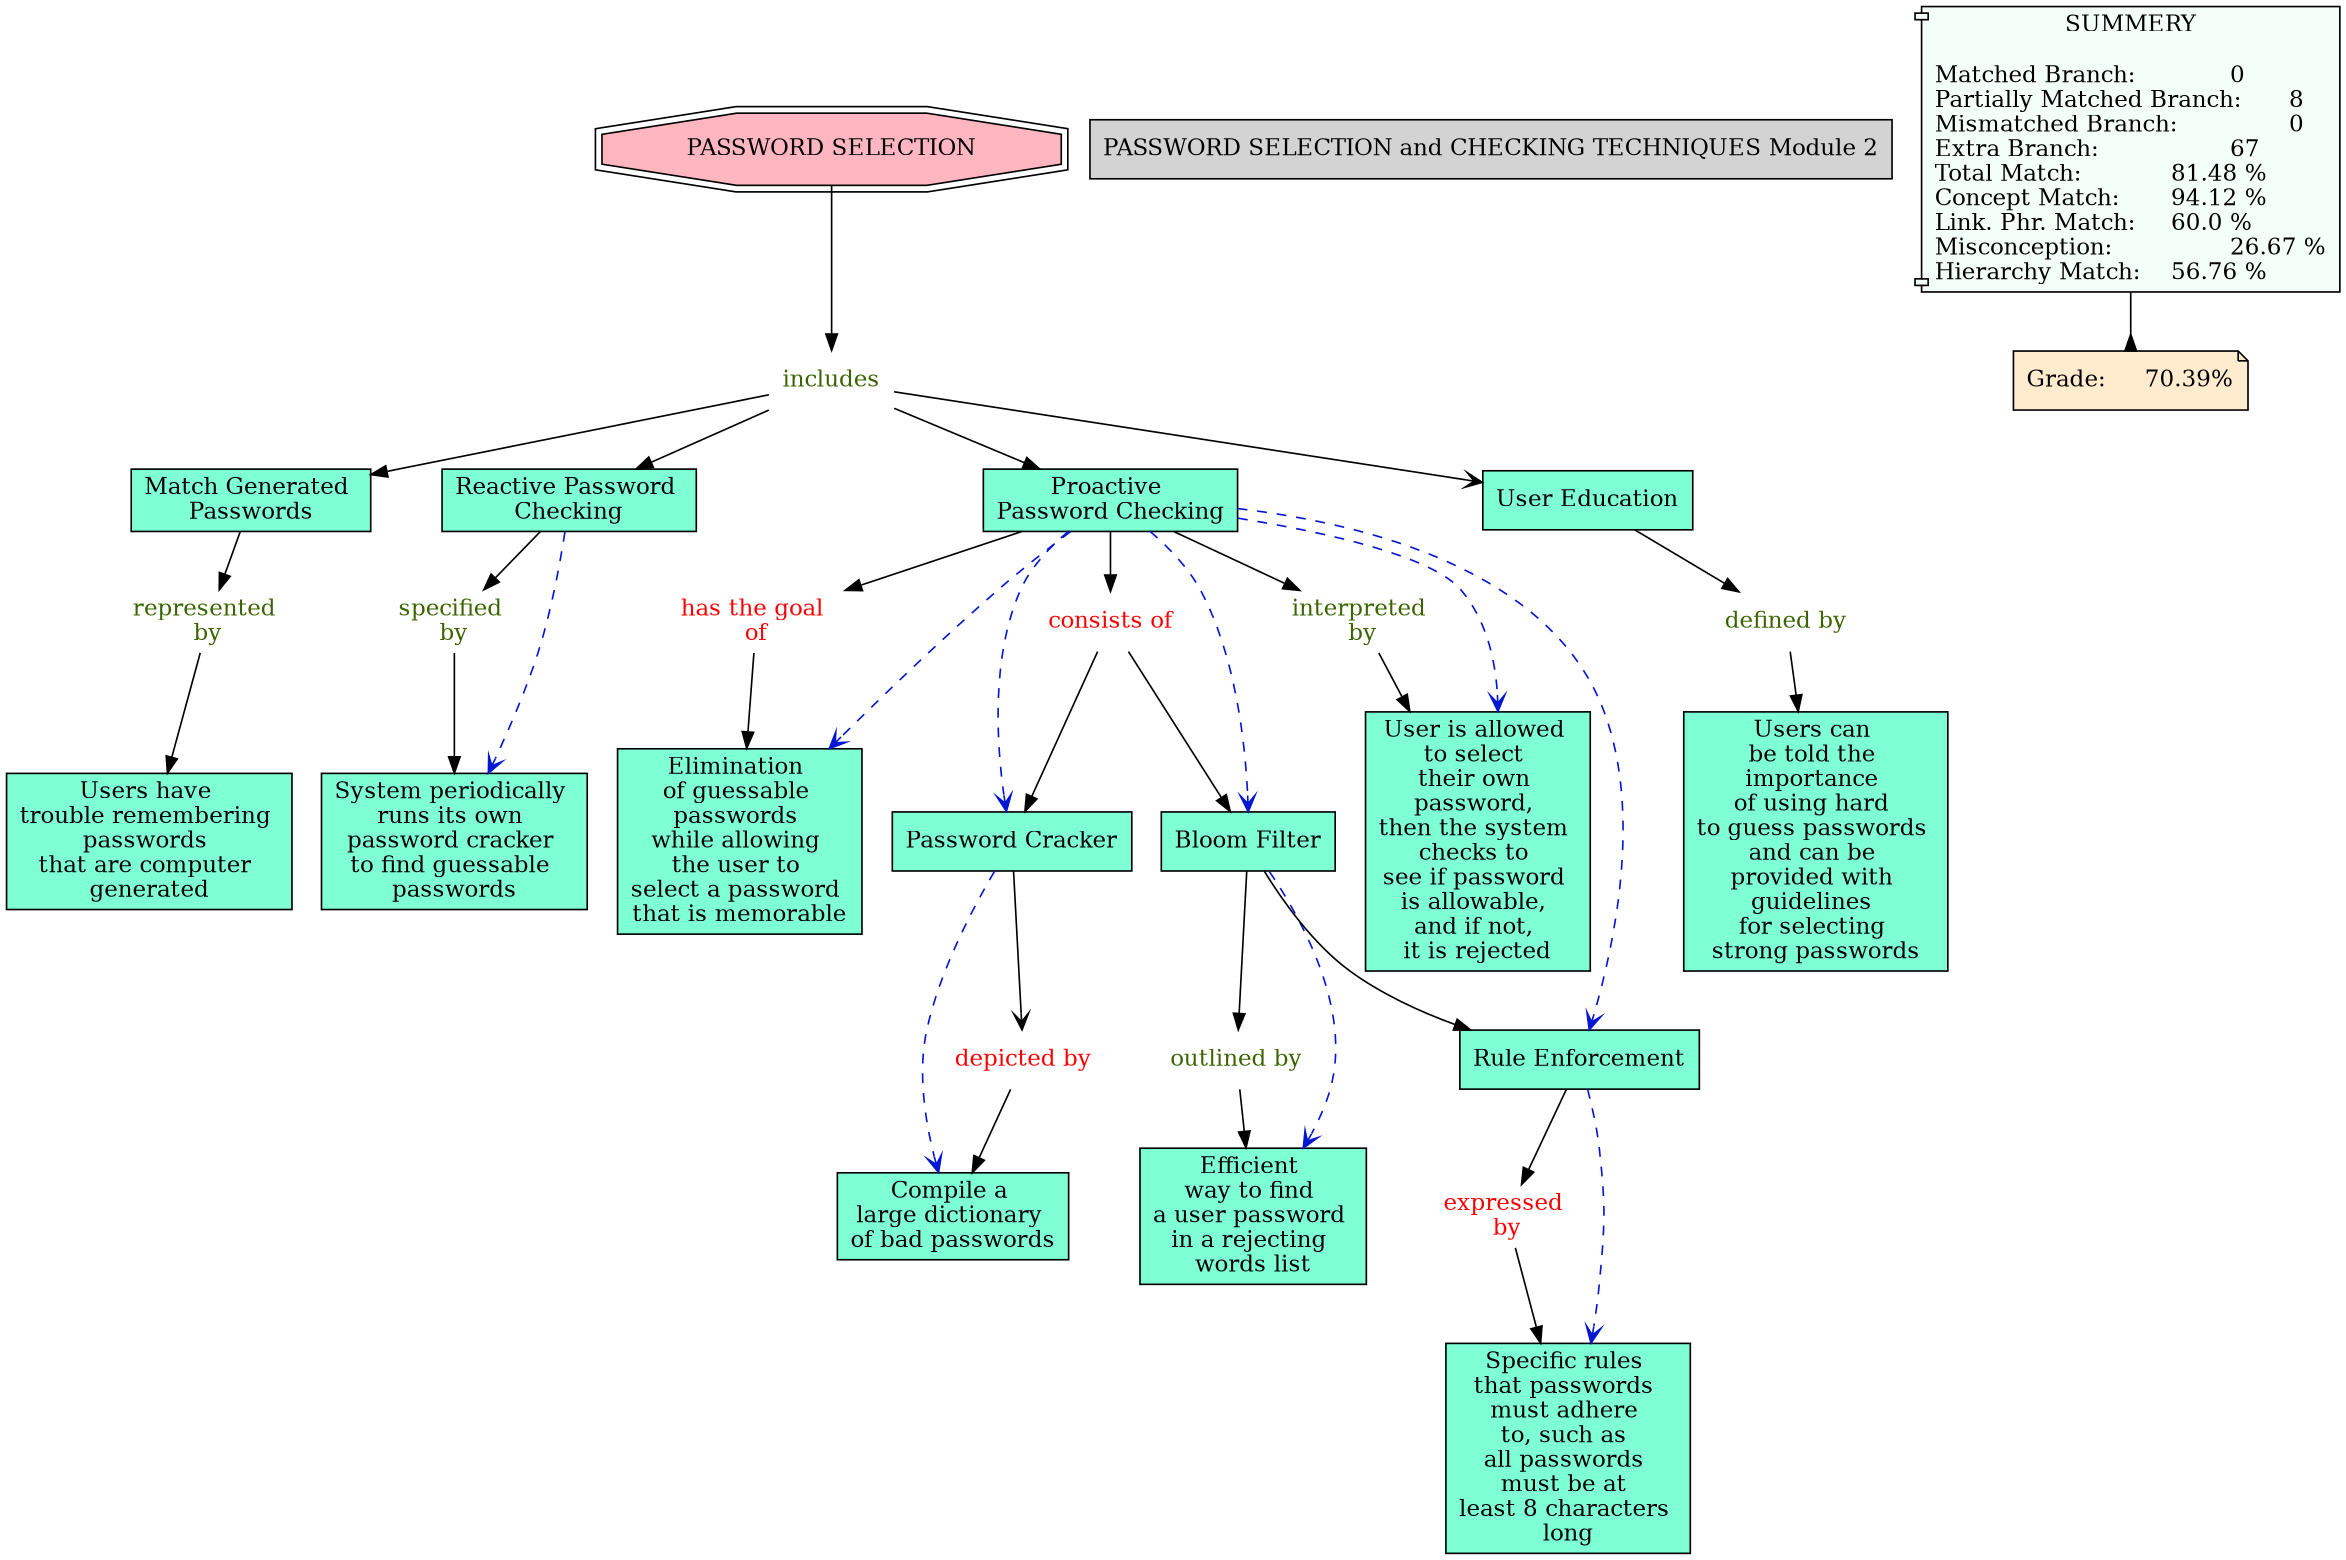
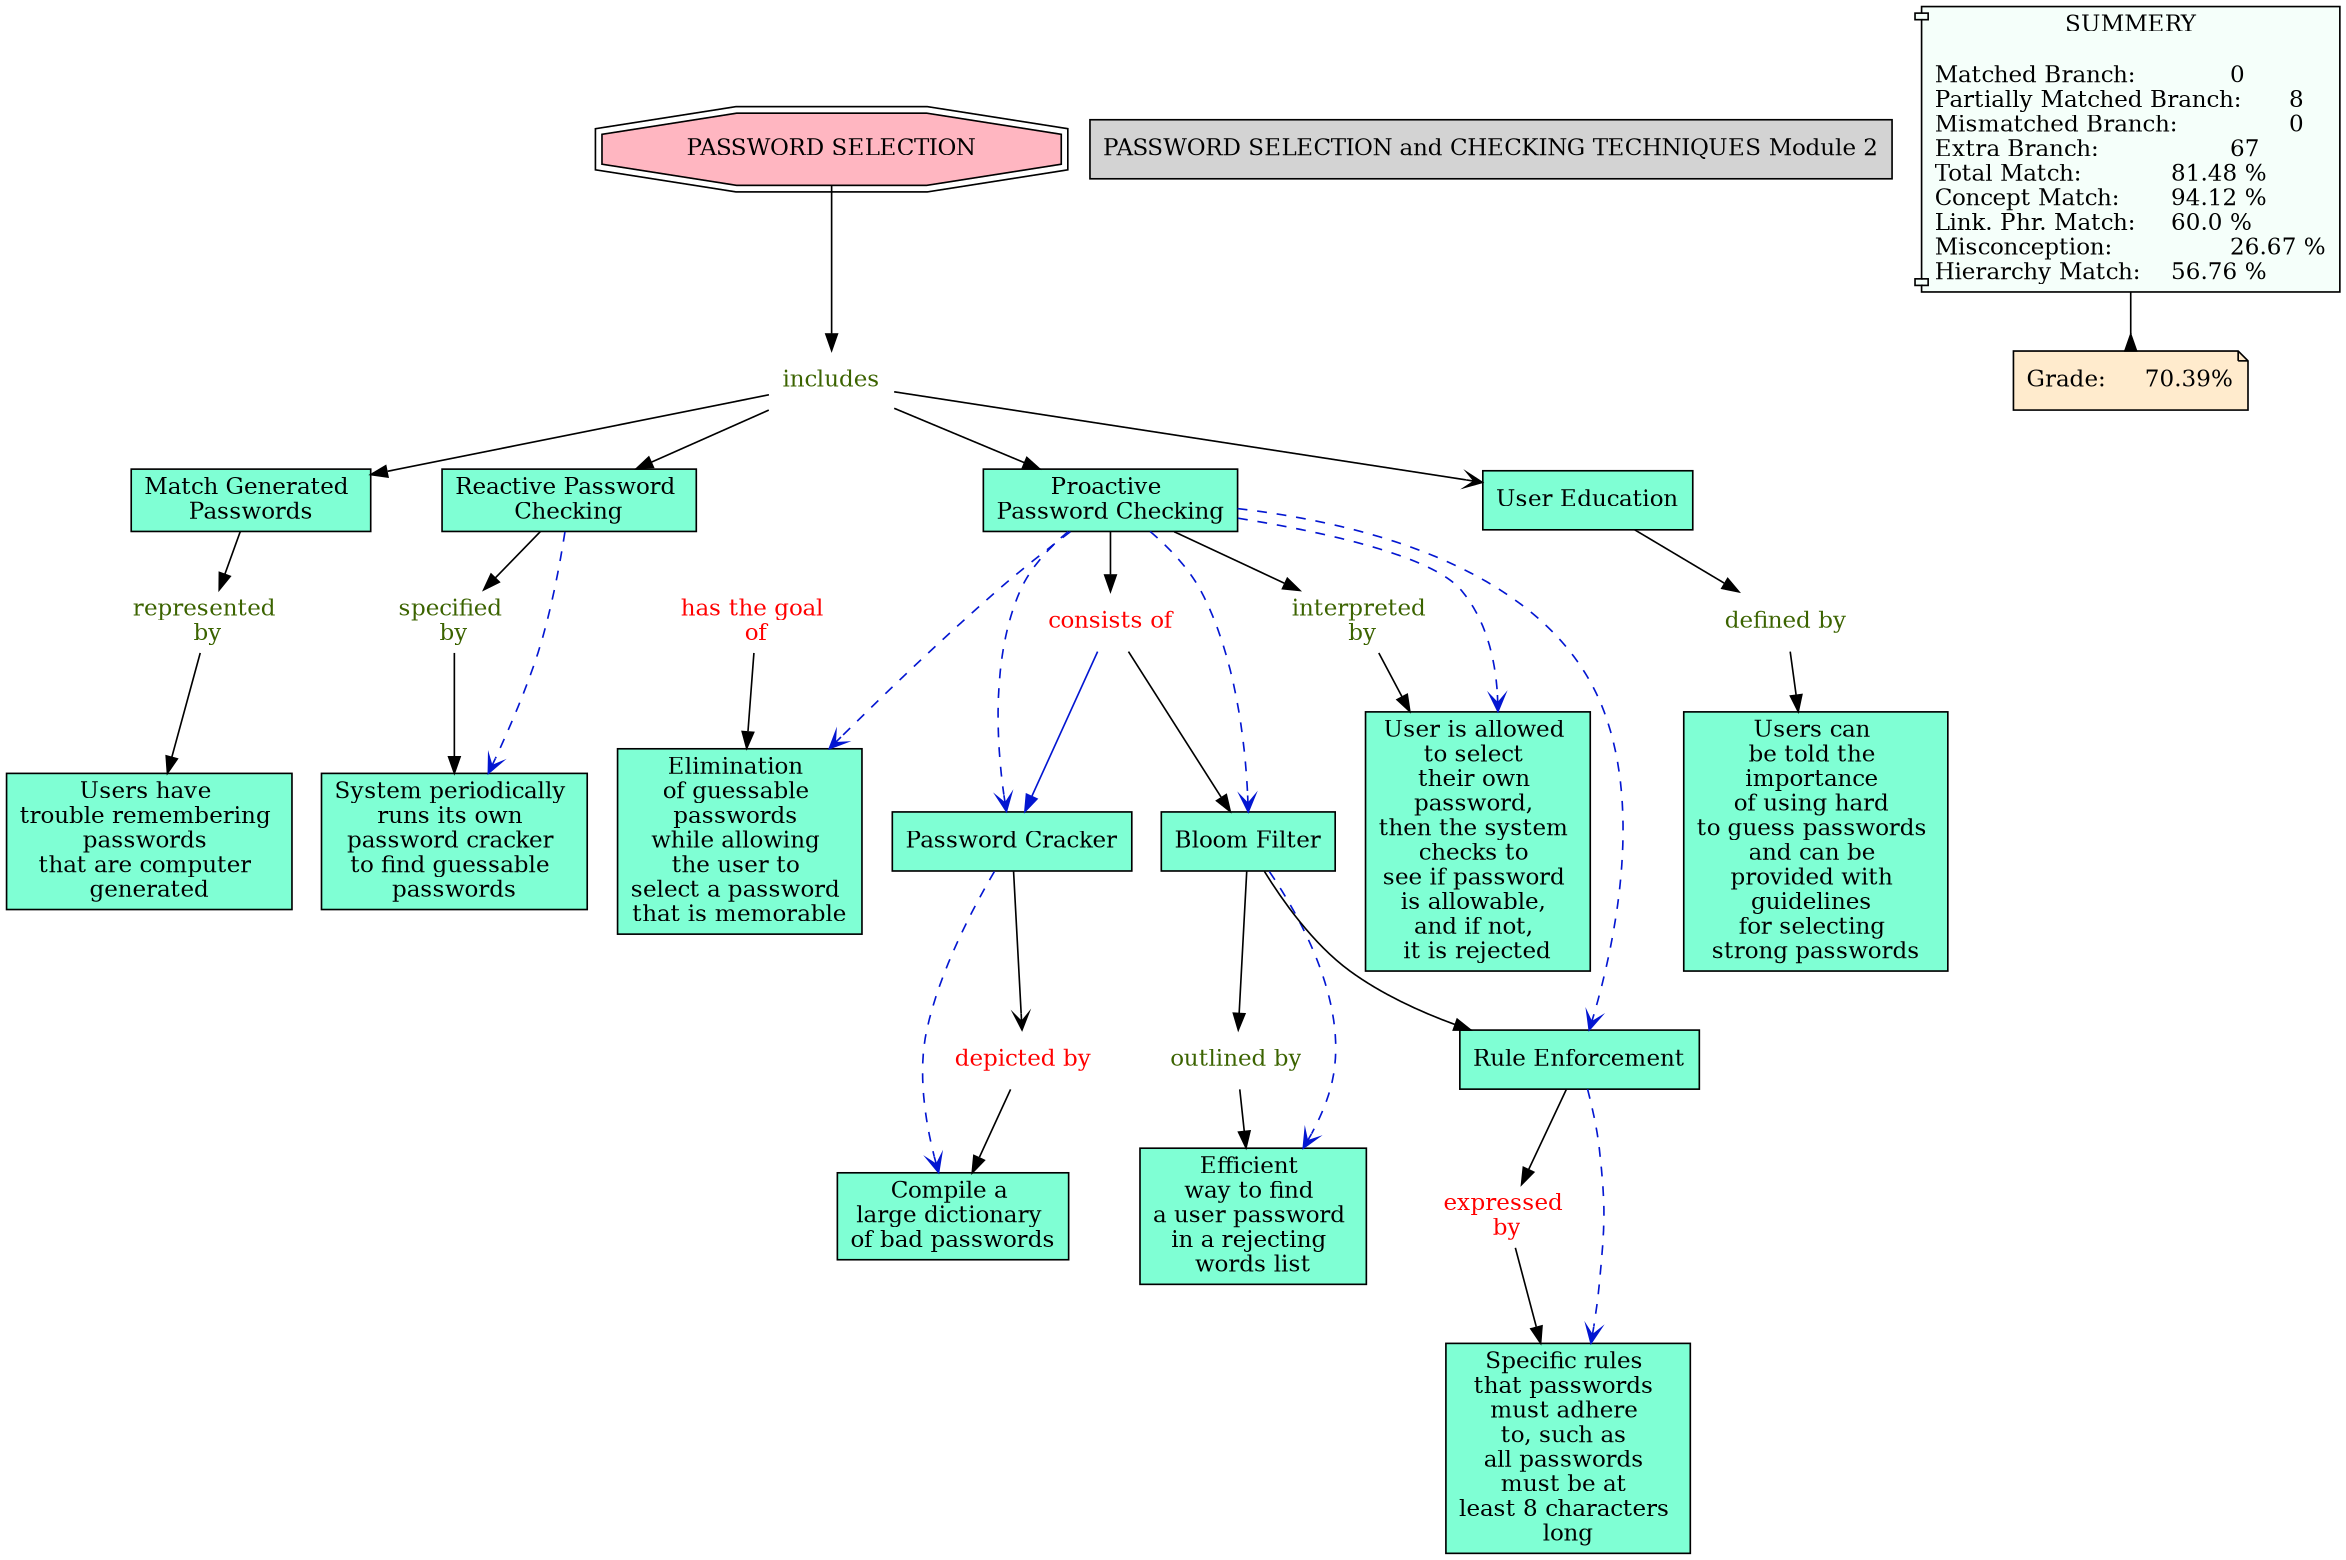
edge "Proactive Password Checking" -> "has the goal of": removed
edge "consists of" -> "Password Cracker": color black -> #0316d1
